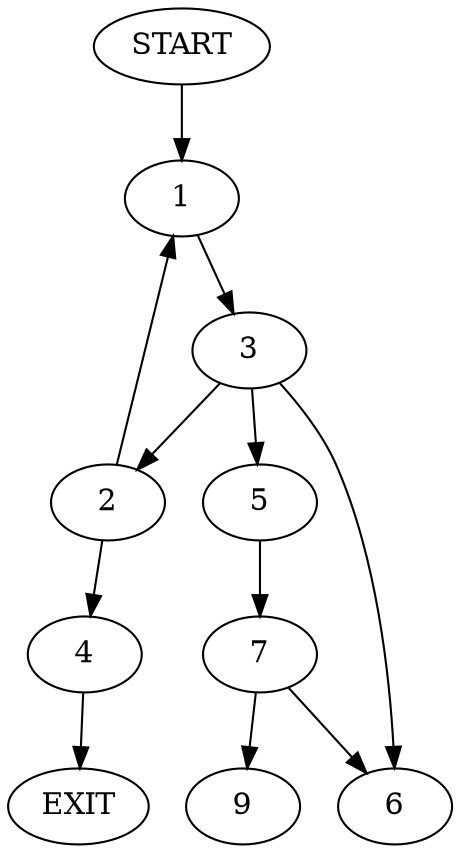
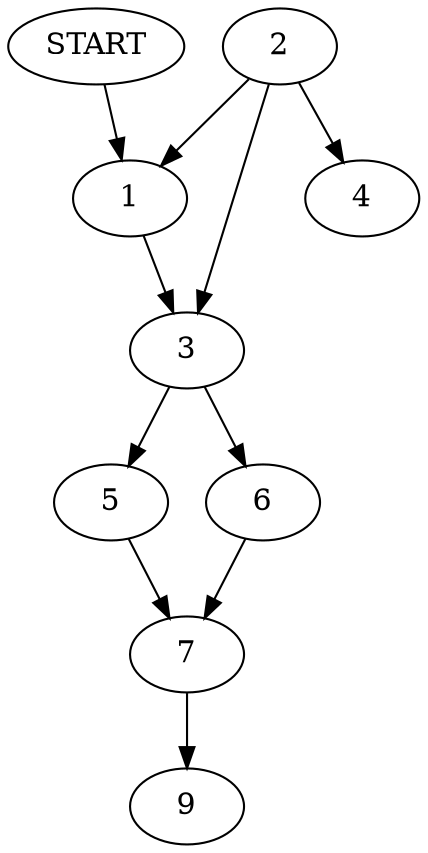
edge "3" -> "2": reversed
edge "7" -> "6": reversed
node "EXIT": removed
